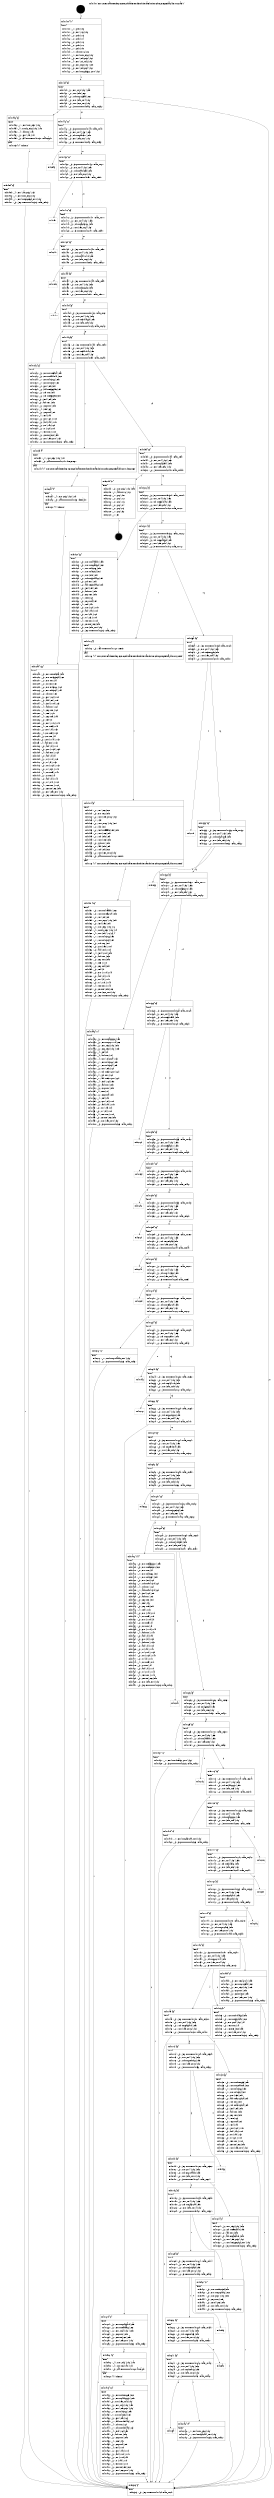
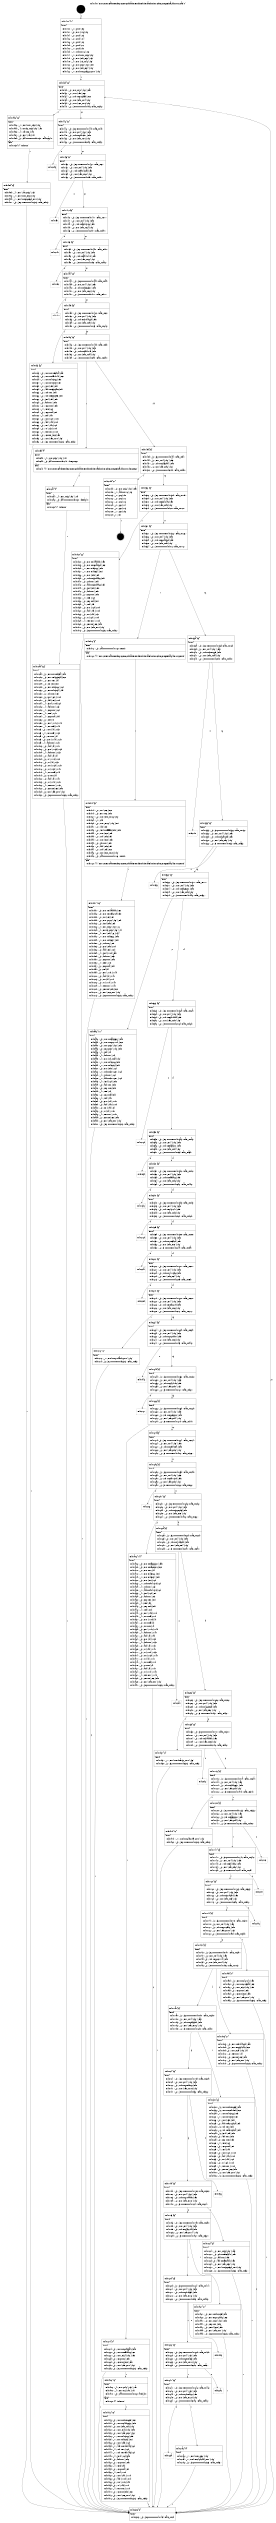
edge "0x4017ab [25]" -> "0x402303 [5]": now "0x401b05 [27]" -> "0x402303 [5]"
